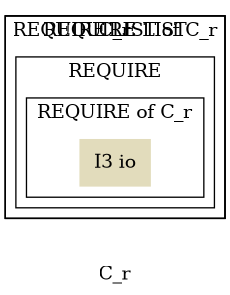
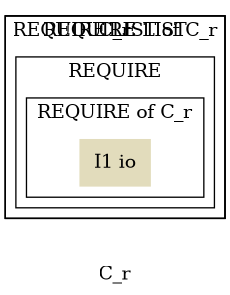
node "I3 io": label "I3 io" -> "I1 io"
